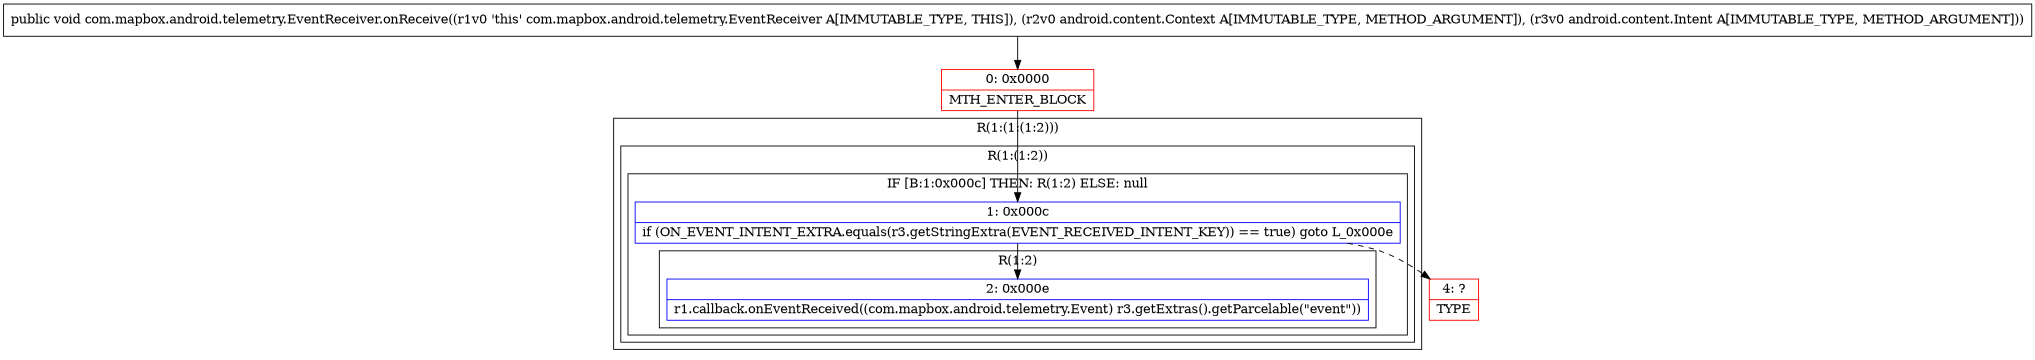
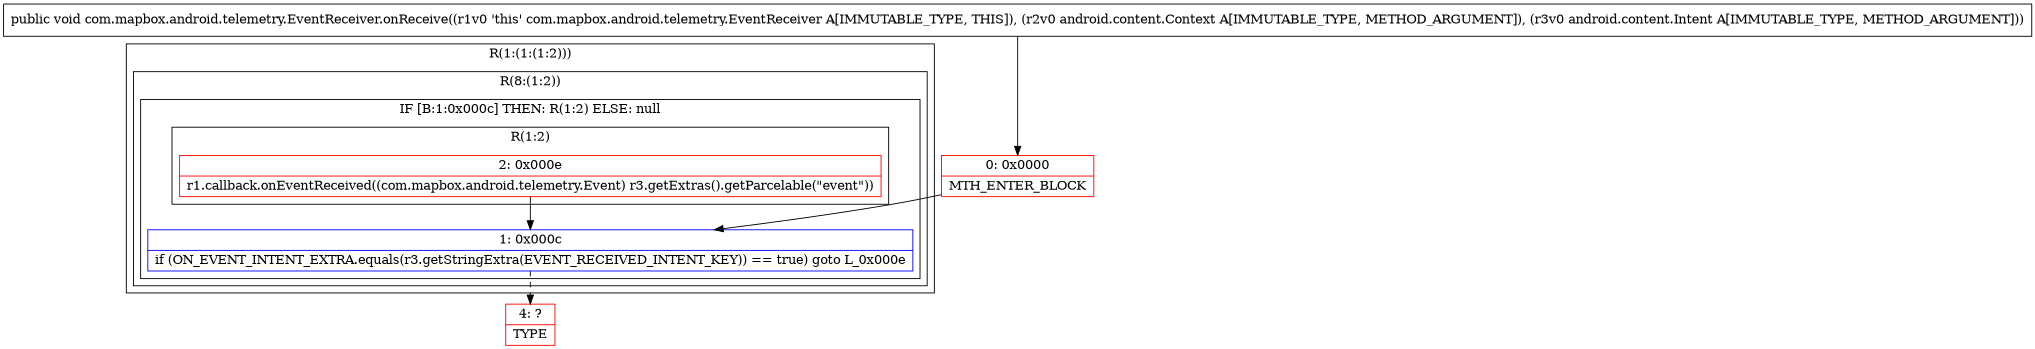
cluster "R(1:(1:2))": label "R(1:(1:2))" -> "R(8:(1:2))"
edge "1: 0x000c" -> "2: 0x000e": reversed
node "2: 0x000e": color blue -> red
